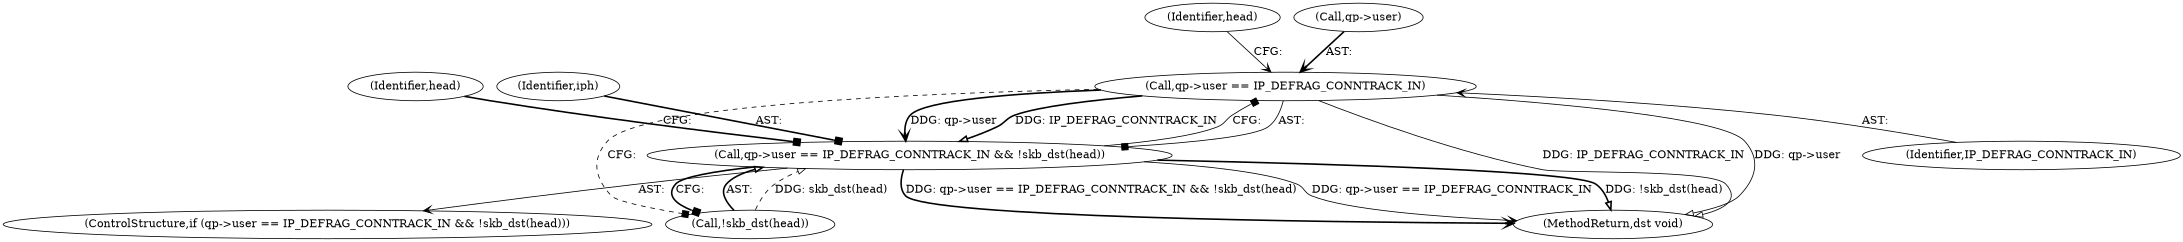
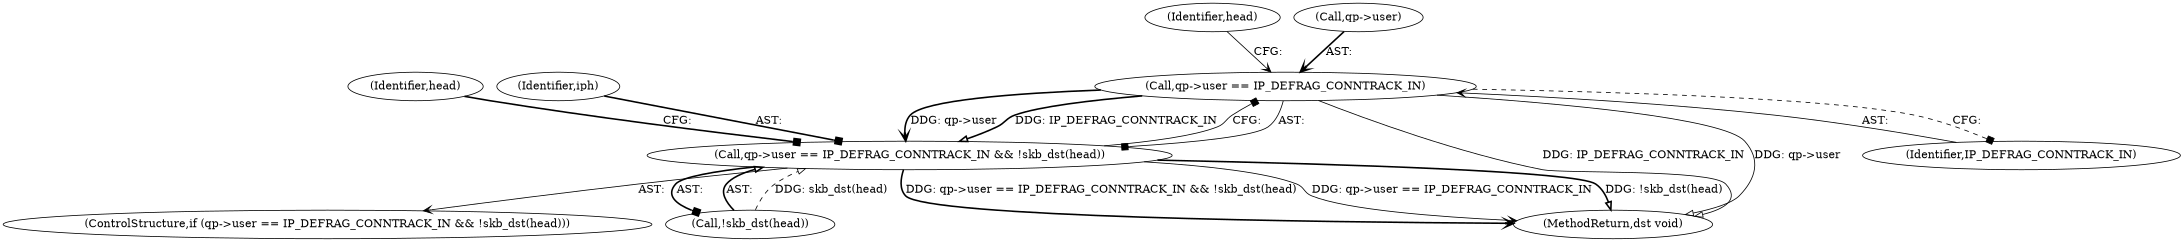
edge "(Call,qp->user == IP_DEFRAG_CONNTRACK_IN)" -> "(Call,!skb_dst(head))": now "(Call,qp->user == IP_DEFRAG_CONNTRACK_IN)" -> "(Identifier,IP_DEFRAG_CONNTRACK_IN)"
edge "(Call,qp->user == IP_DEFRAG_CONNTRACK_IN && !skb_dst(head))" -> "(Call,!skb_dst(head))": label "CFG: " -> "AST: "
